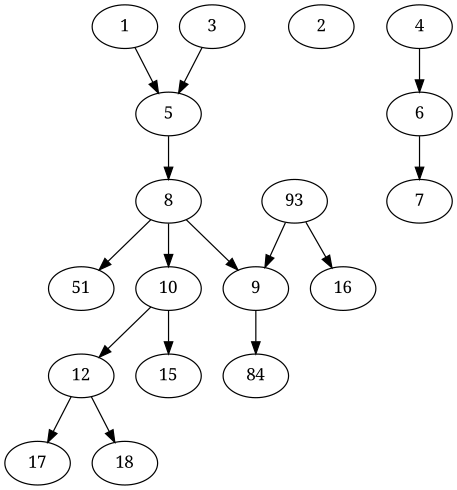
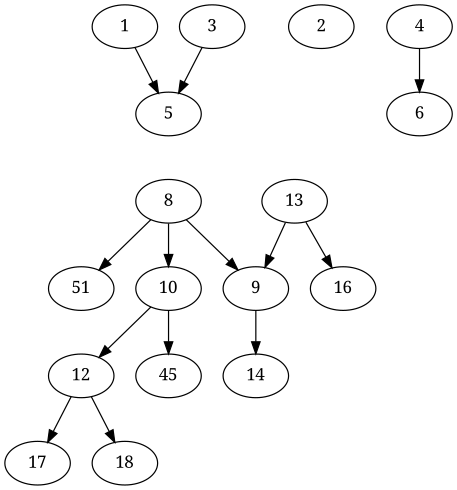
edge "5" -> "8": removed
node "93": label "93" -> "13"
node "7": removed
node "15": label "15" -> "45"
node "84": label "84" -> "14"
